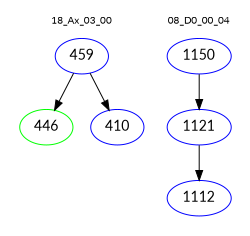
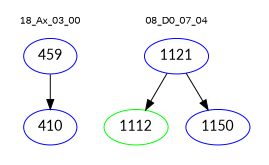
cluster "08_D0_00_04": label "08_D0_00_04" -> "08_D0_07_04"
edge "1150" -> "1121": reversed
node "446": removed
node "1112": color blue -> green
